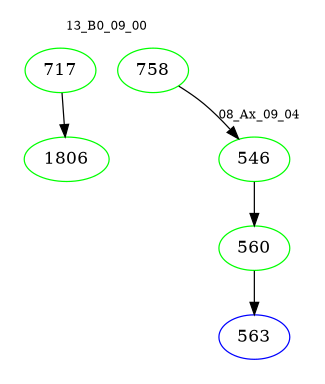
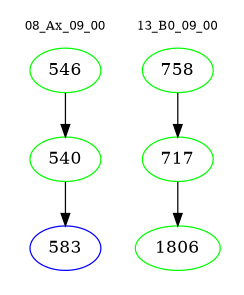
cluster "08_Ax_09_04": label "08_Ax_09_04" -> "08_Ax_09_00"
edge "758" -> "546": now "758" -> "717"
node "560": label "560" -> "540"
node "563": label "563" -> "583"
